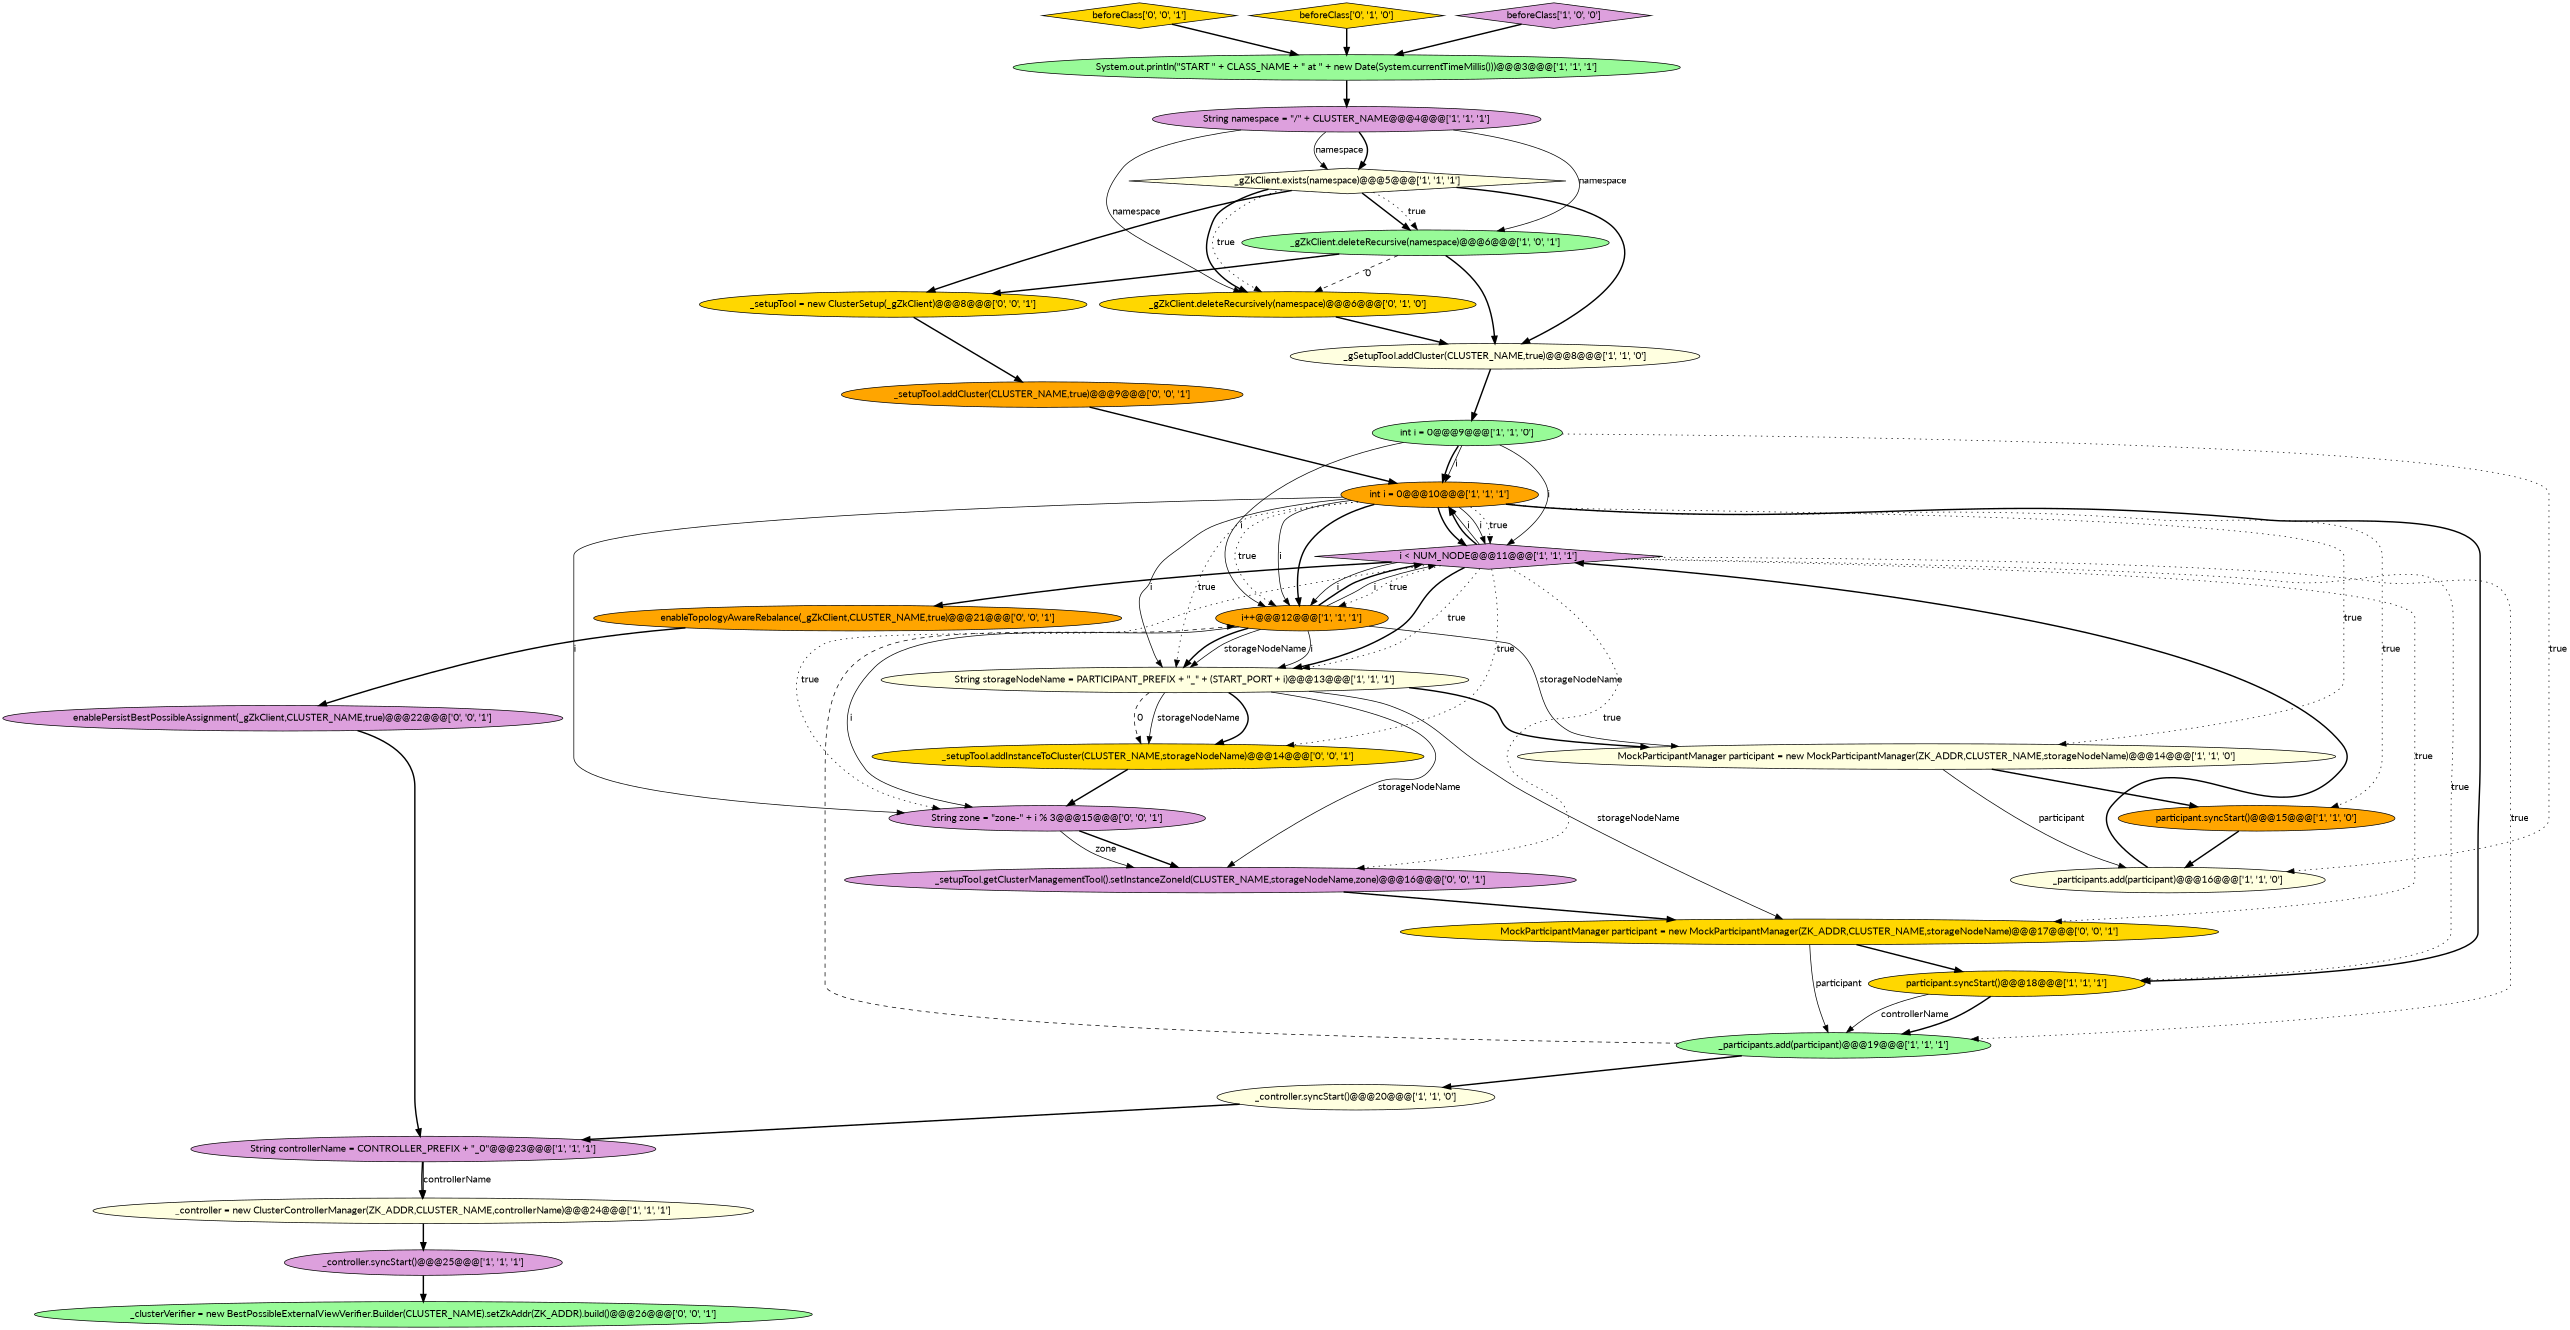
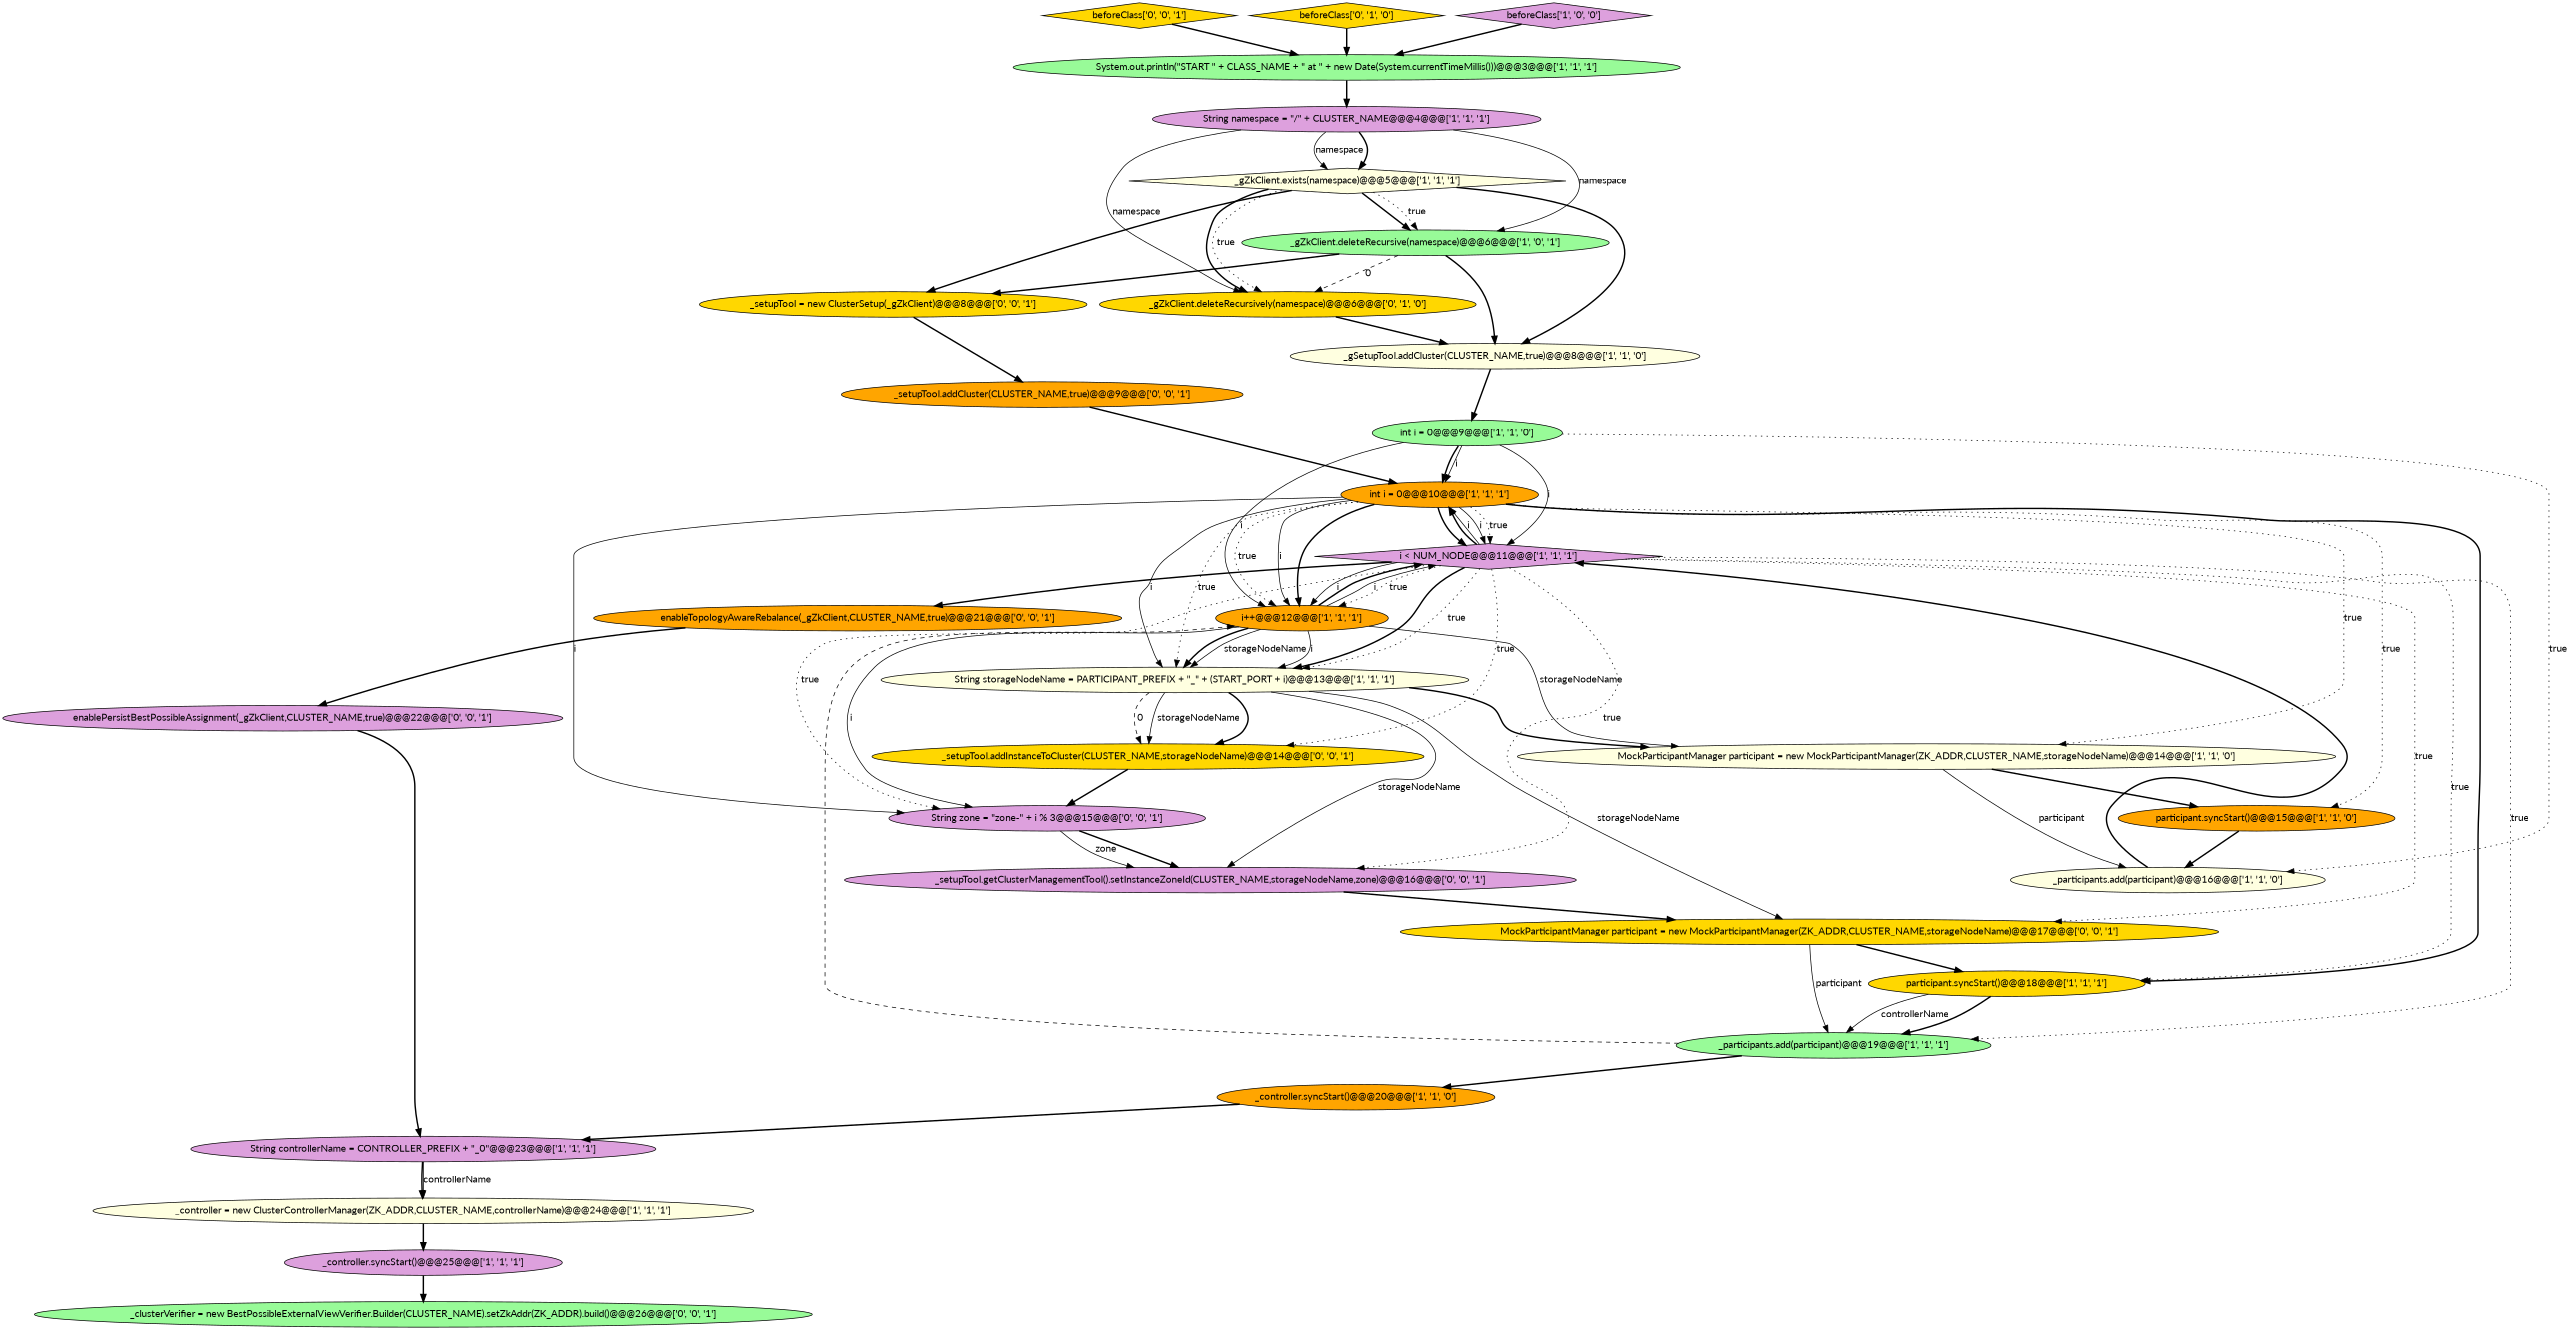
node "_controller.syncStart()@@@20@@@['1', '1', '0']": fillcolor lightyellow -> orange
